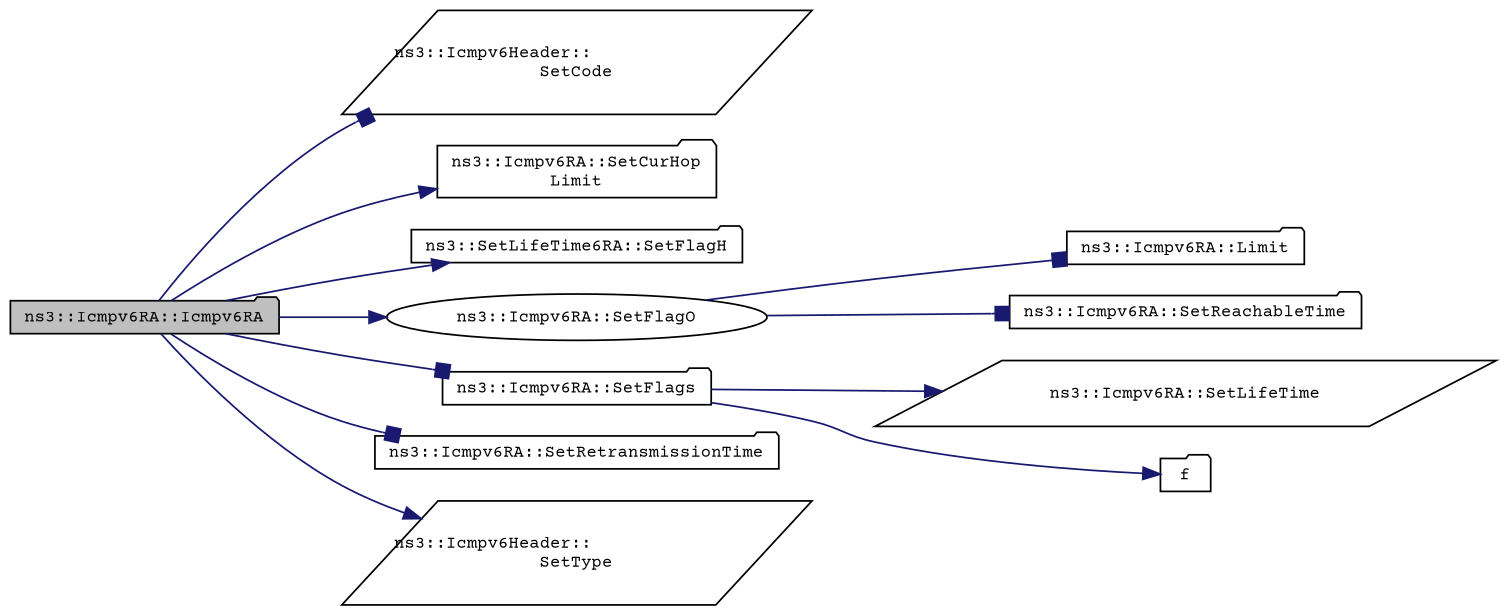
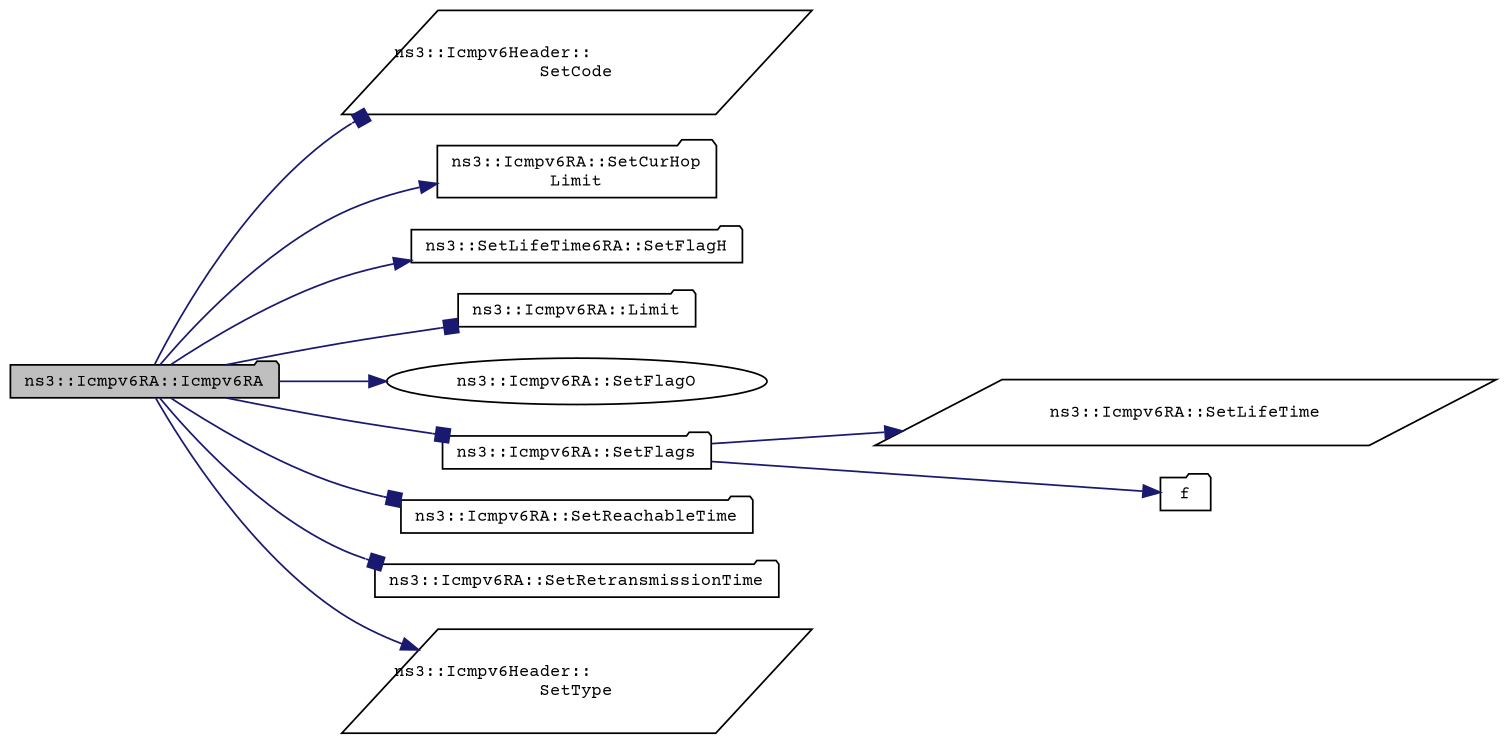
edge "ns3::Icmpv6RA::SetFlagO" -> "ns3::Icmpv6RA::Limit": now "ns3::Icmpv6RA::Icmpv6RA" -> "ns3::Icmpv6RA::Limit"
edge "ns3::Icmpv6RA::SetFlagO" -> "ns3::Icmpv6RA::SetReachableTime": now "ns3::Icmpv6RA::Icmpv6RA" -> "ns3::Icmpv6RA::SetReachableTime"
